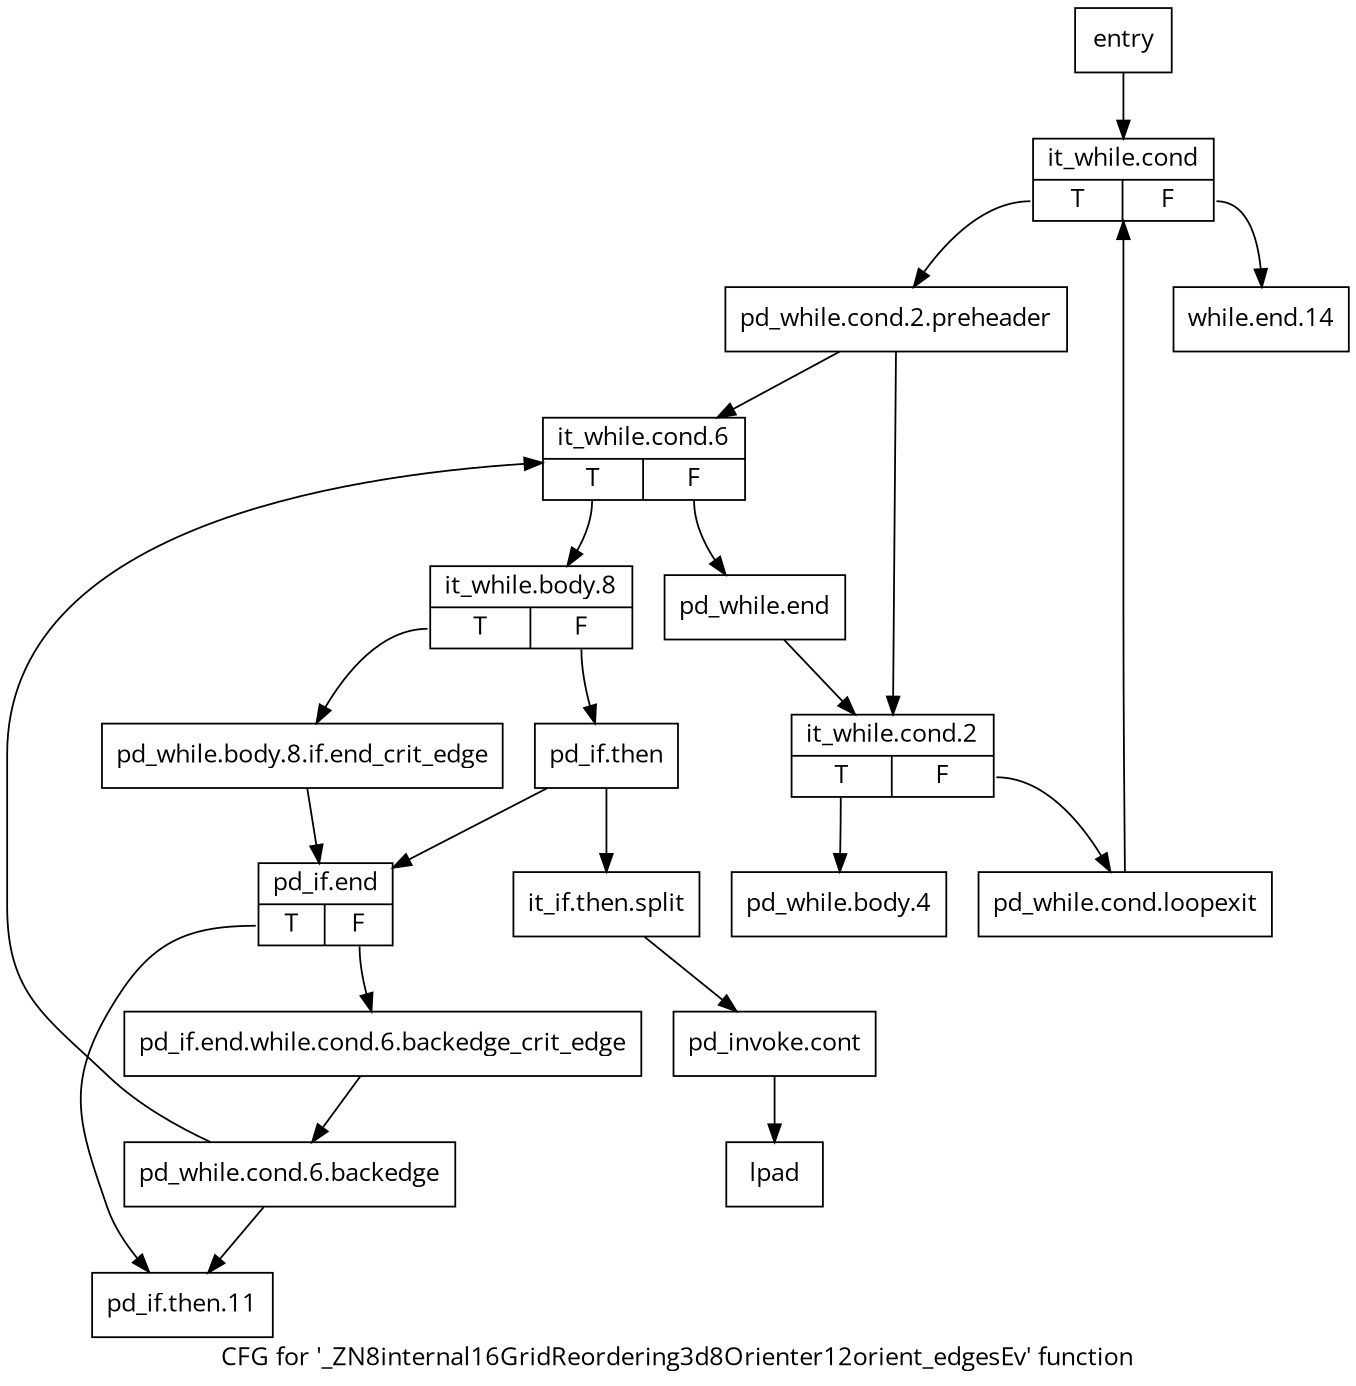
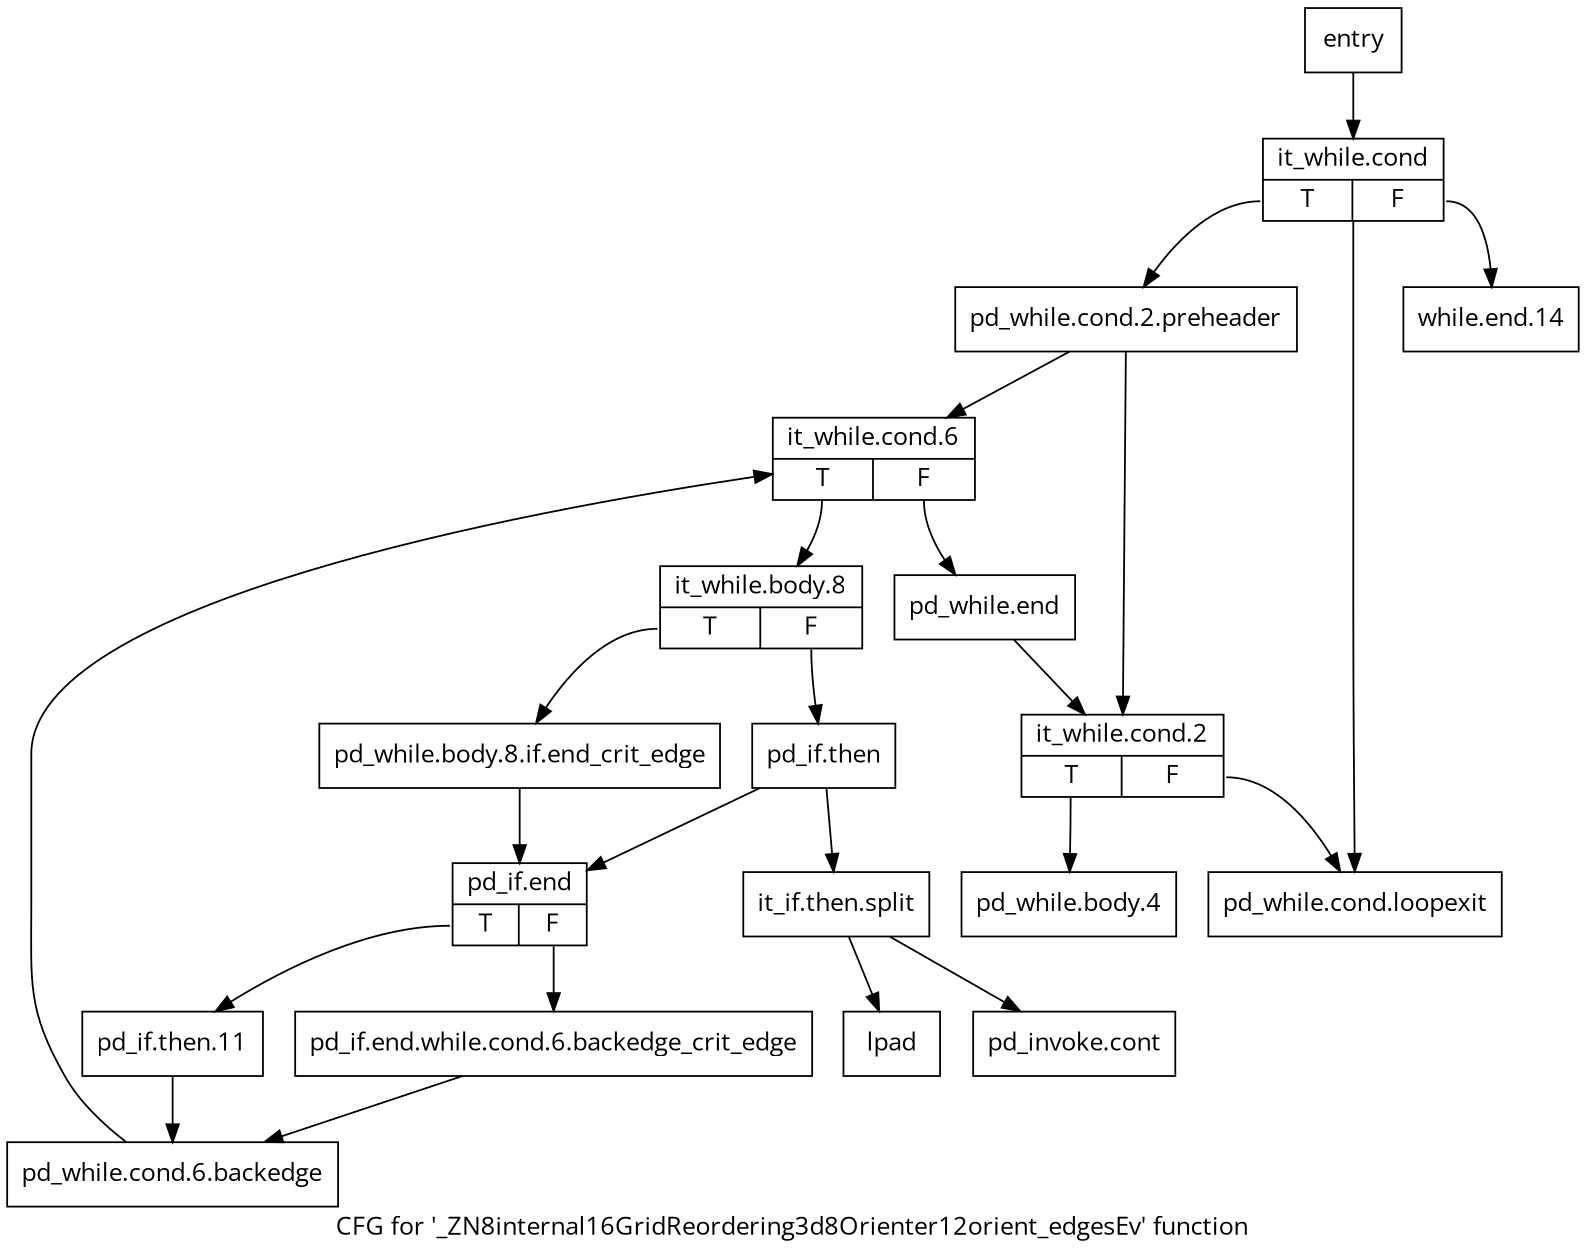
edge "pd_while.cond.loopexit" -> "it_while.cond": reversed
edge "pd_invoke.cont" -> "lpad": now "it_if.then.split" -> "lpad"
edge "pd_while.cond.6.backedge" -> "pd_if.then.11": reversed
